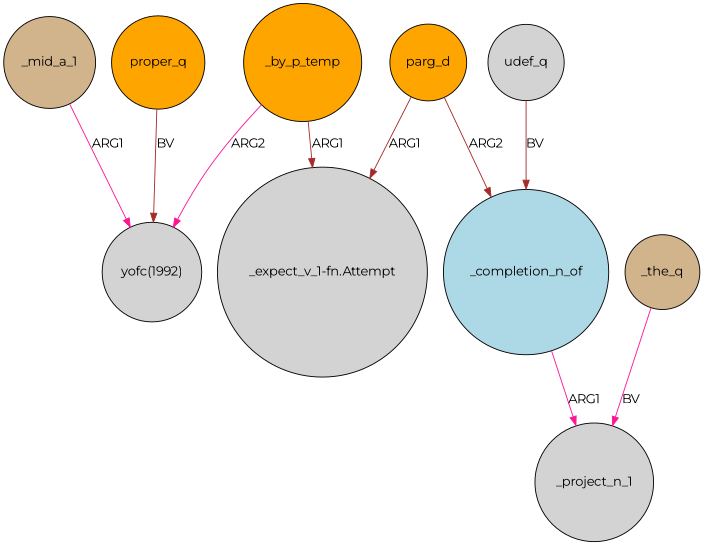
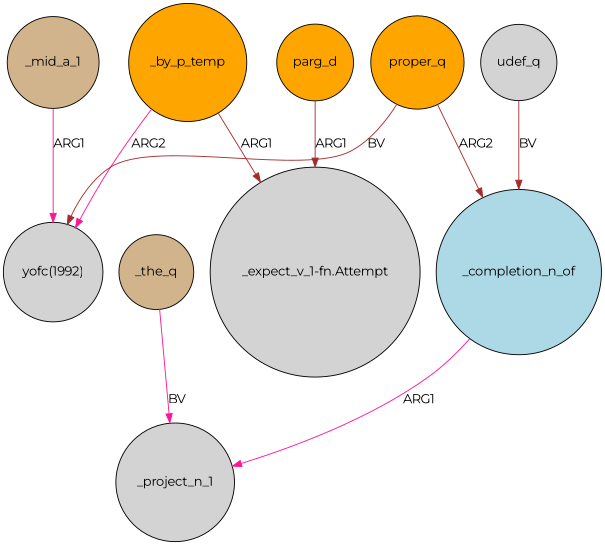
edge "parg_d" -> "_completion_n_of": now "proper_q" -> "_completion_n_of"
